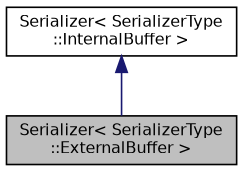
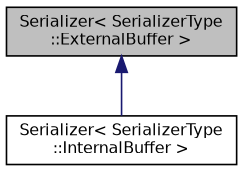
edge "Serializer< SerializerType ::ExternalBuffer >" -> "Serializer< SerializerType ::InternalBuffer >": reversed
